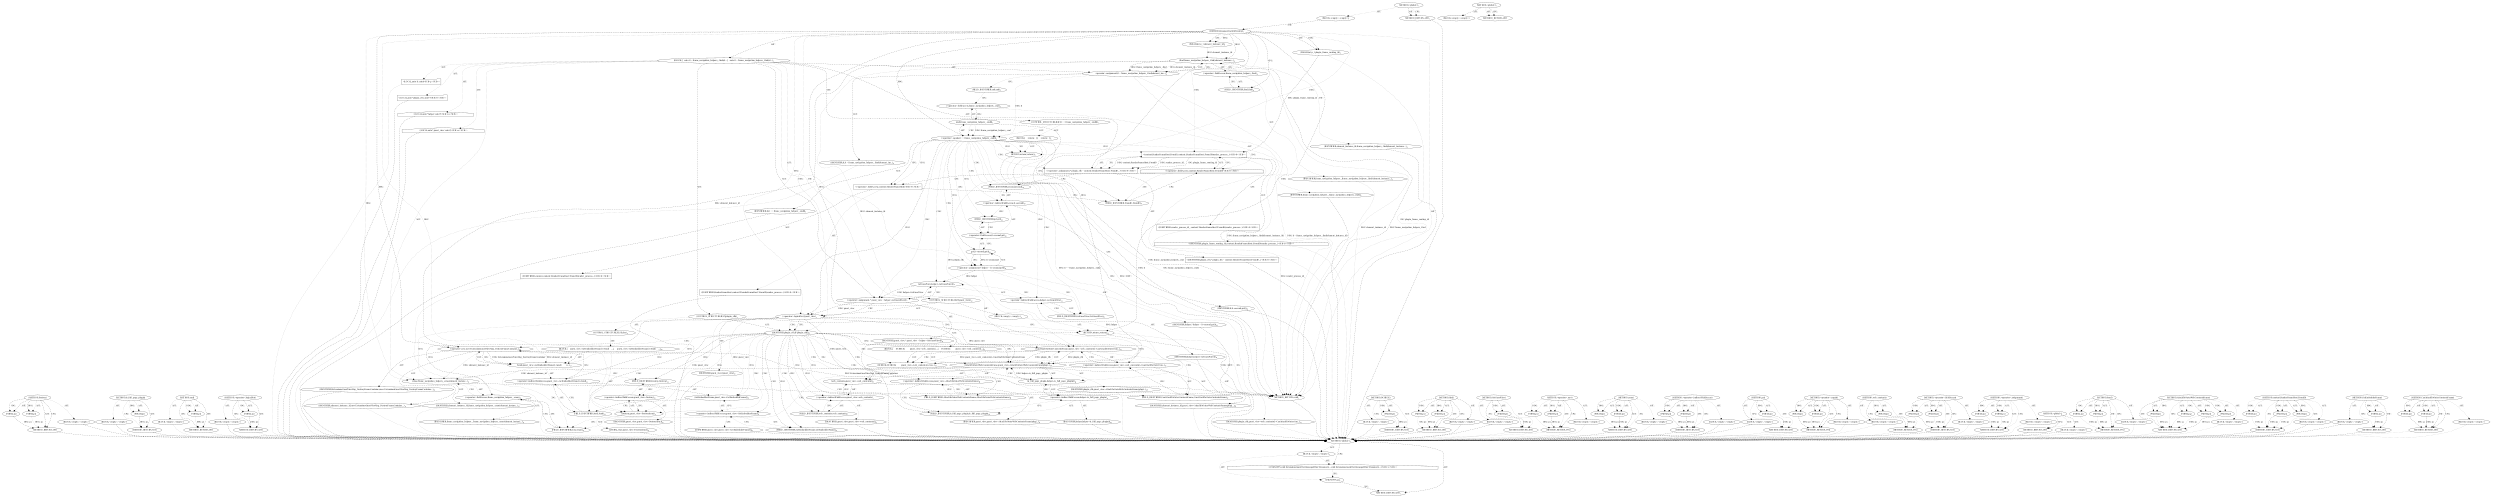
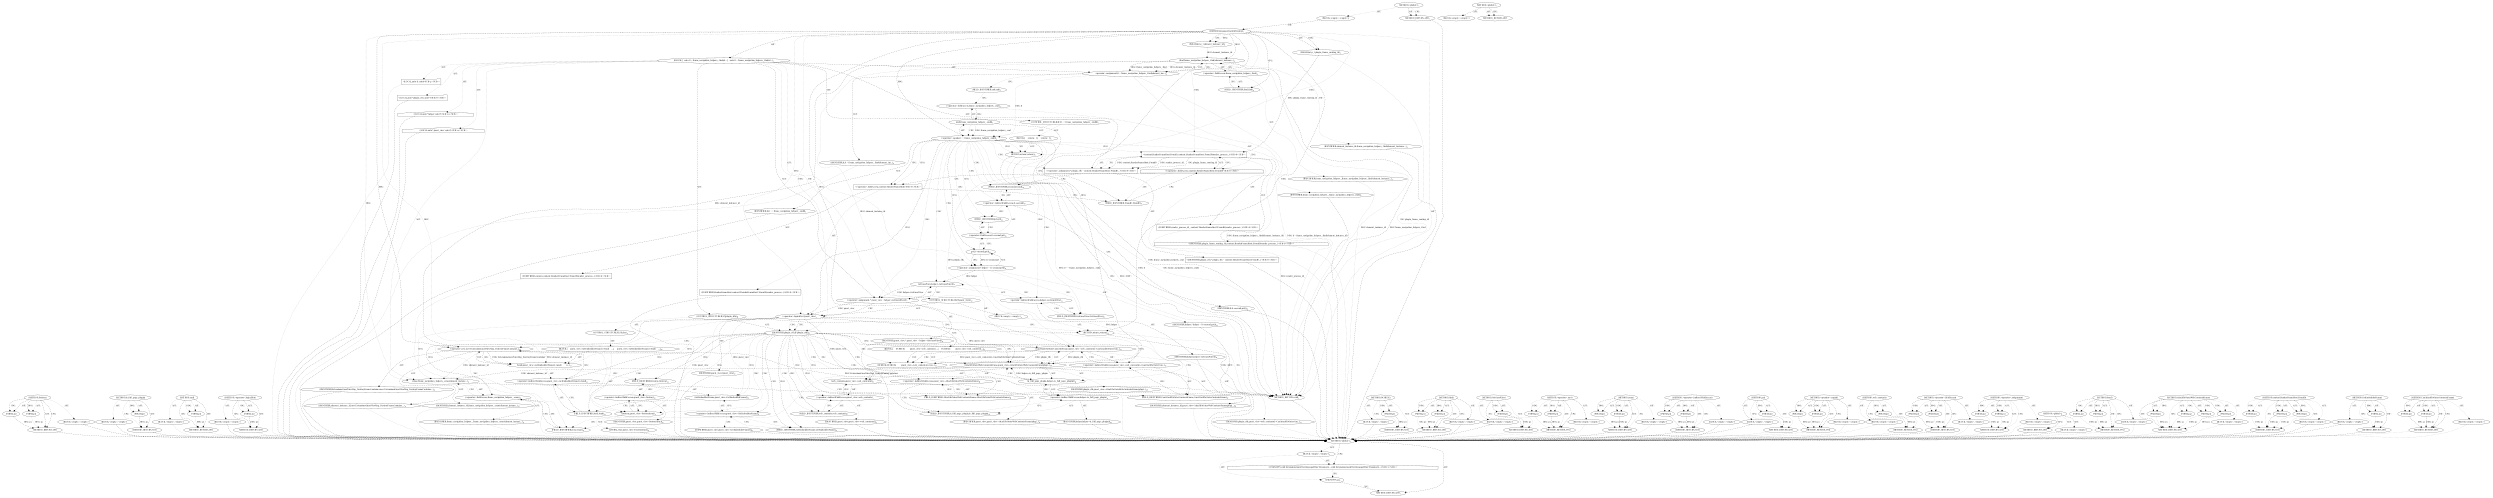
node "(CONTROL_STRUCTURE,IF,if (plugin_rfh))": text "15" -> "18"
edge "(Send,guest_view->GetEmbedderFrame()->Send(         n...)" -> "(FIELD_IDENTIFIER,erase,erase)": now "(<operator>.logicalNot,!guest_view)" -> "(FIELD_IDENTIFIER,erase,erase)"
